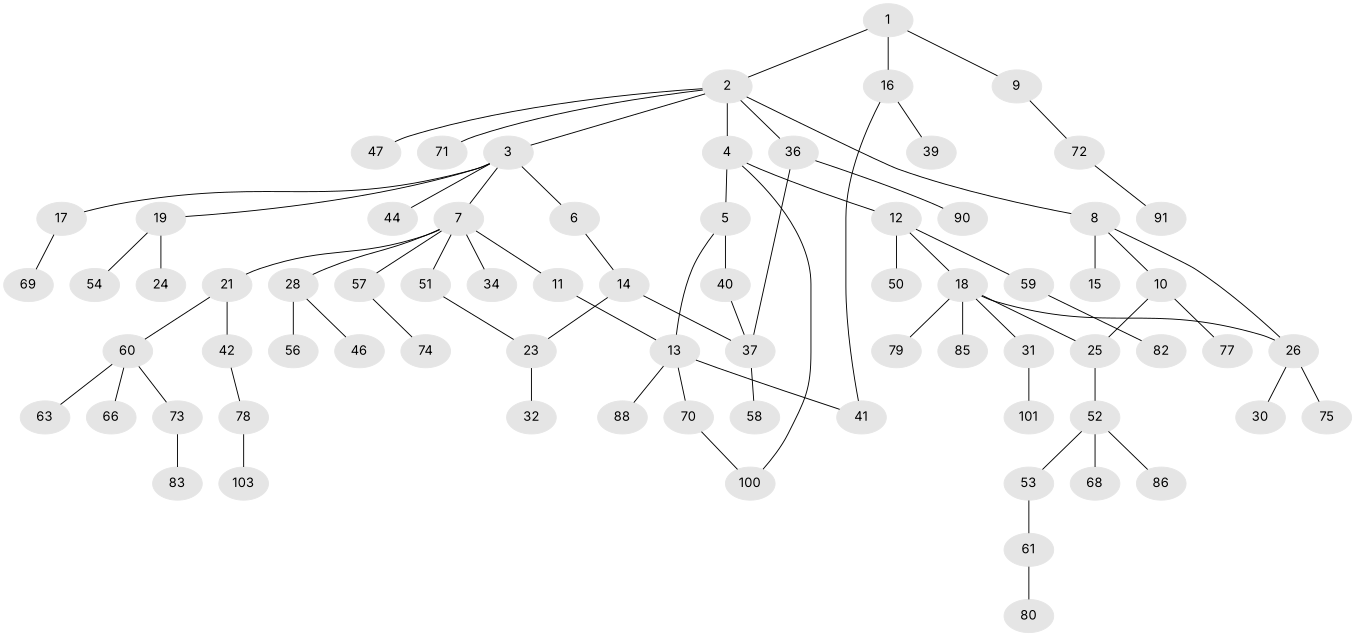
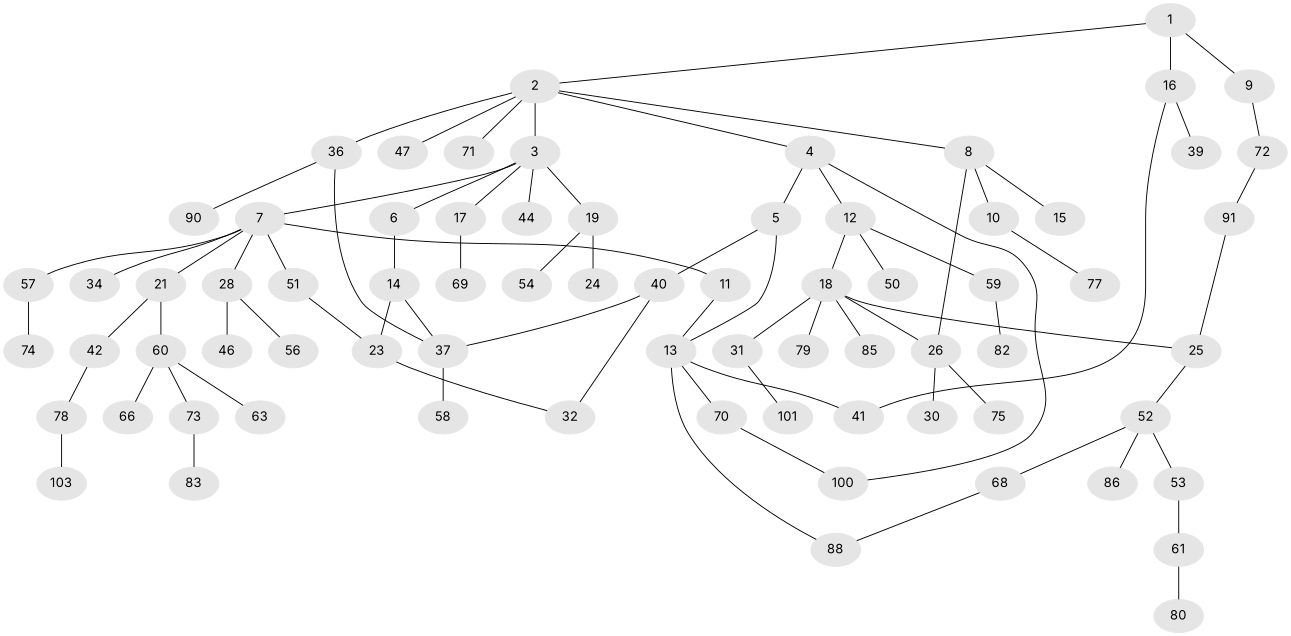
edge "10" -- "25": now "91" -- "25"
edge "40" -- "32": added
edge "68" -- "88": added
